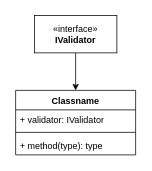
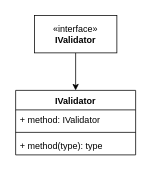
node "Classname": label "Classname" -> "IValidator"
node "+ validator: IValidator": label "+ validator: IValidator" -> "+ method: IValidator"
